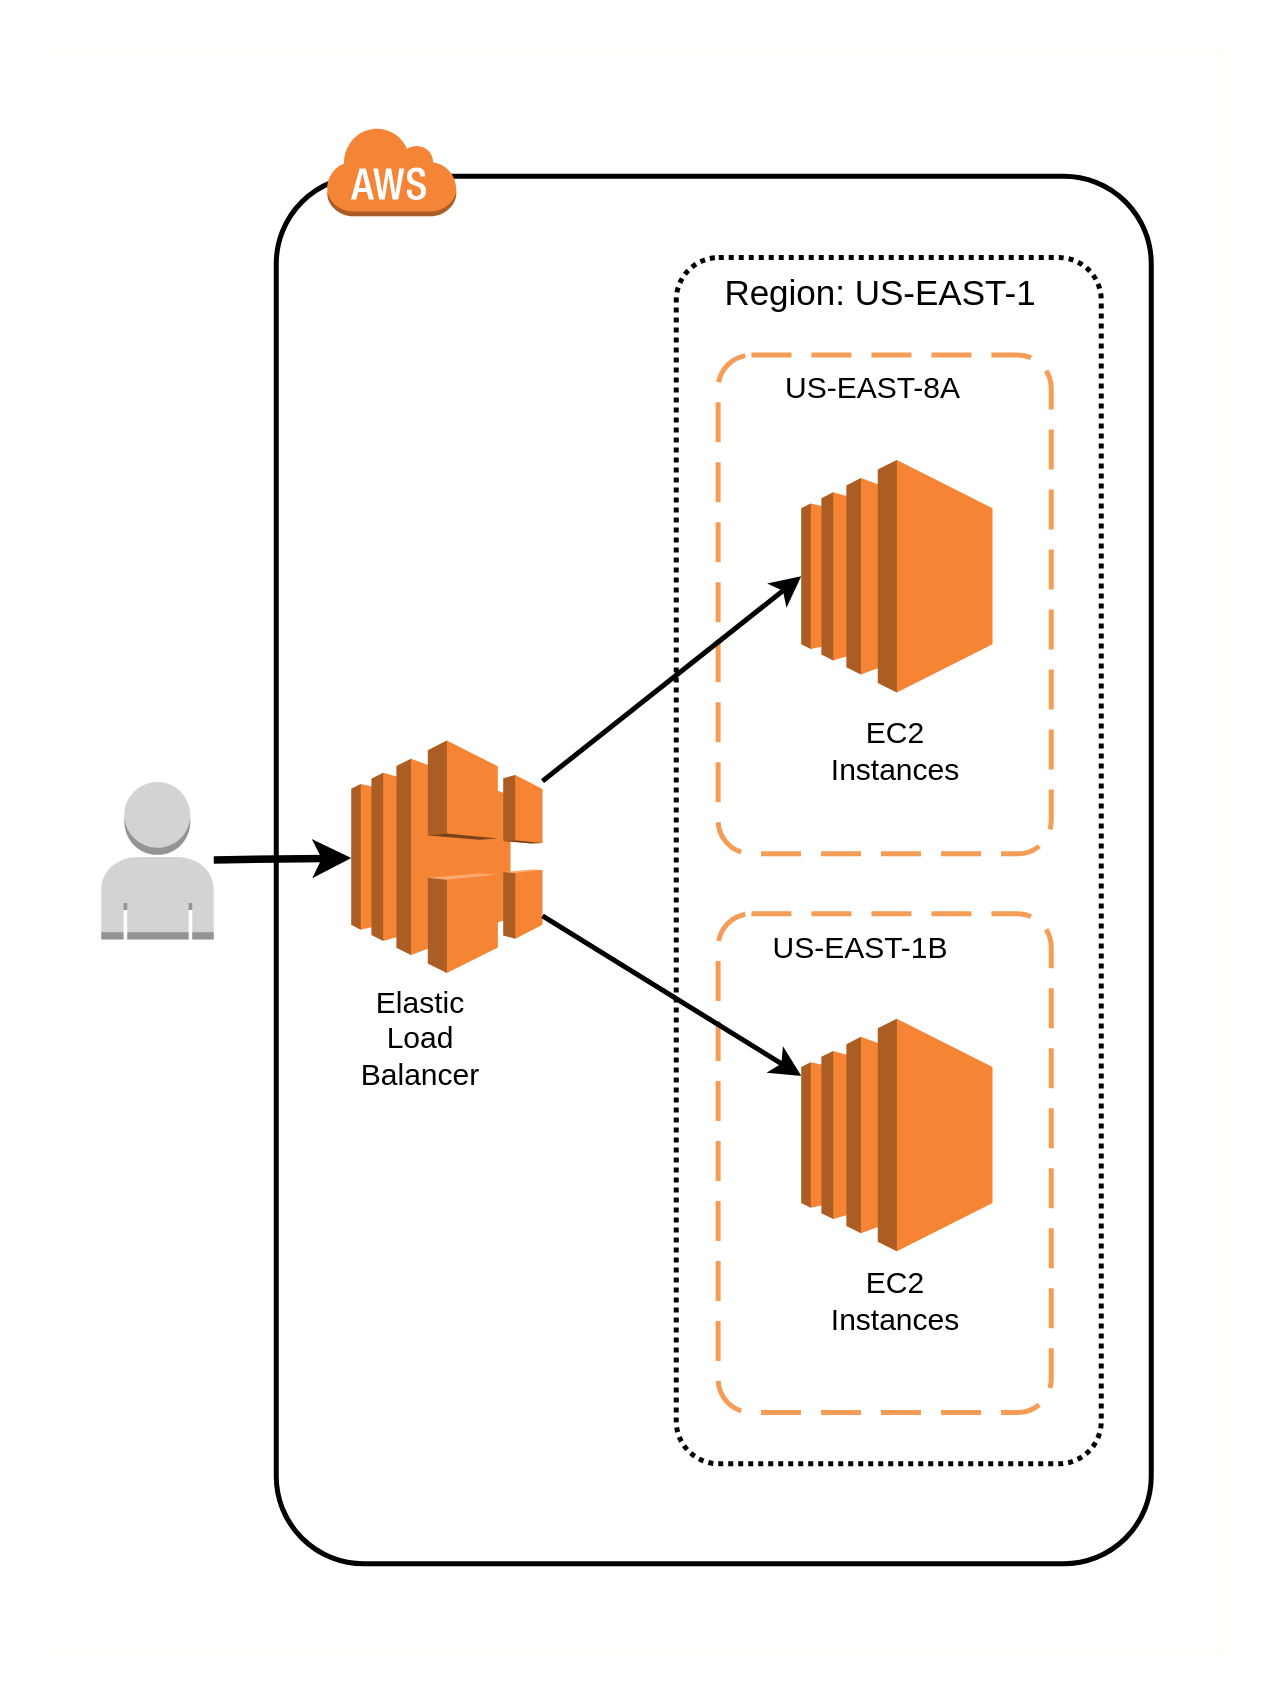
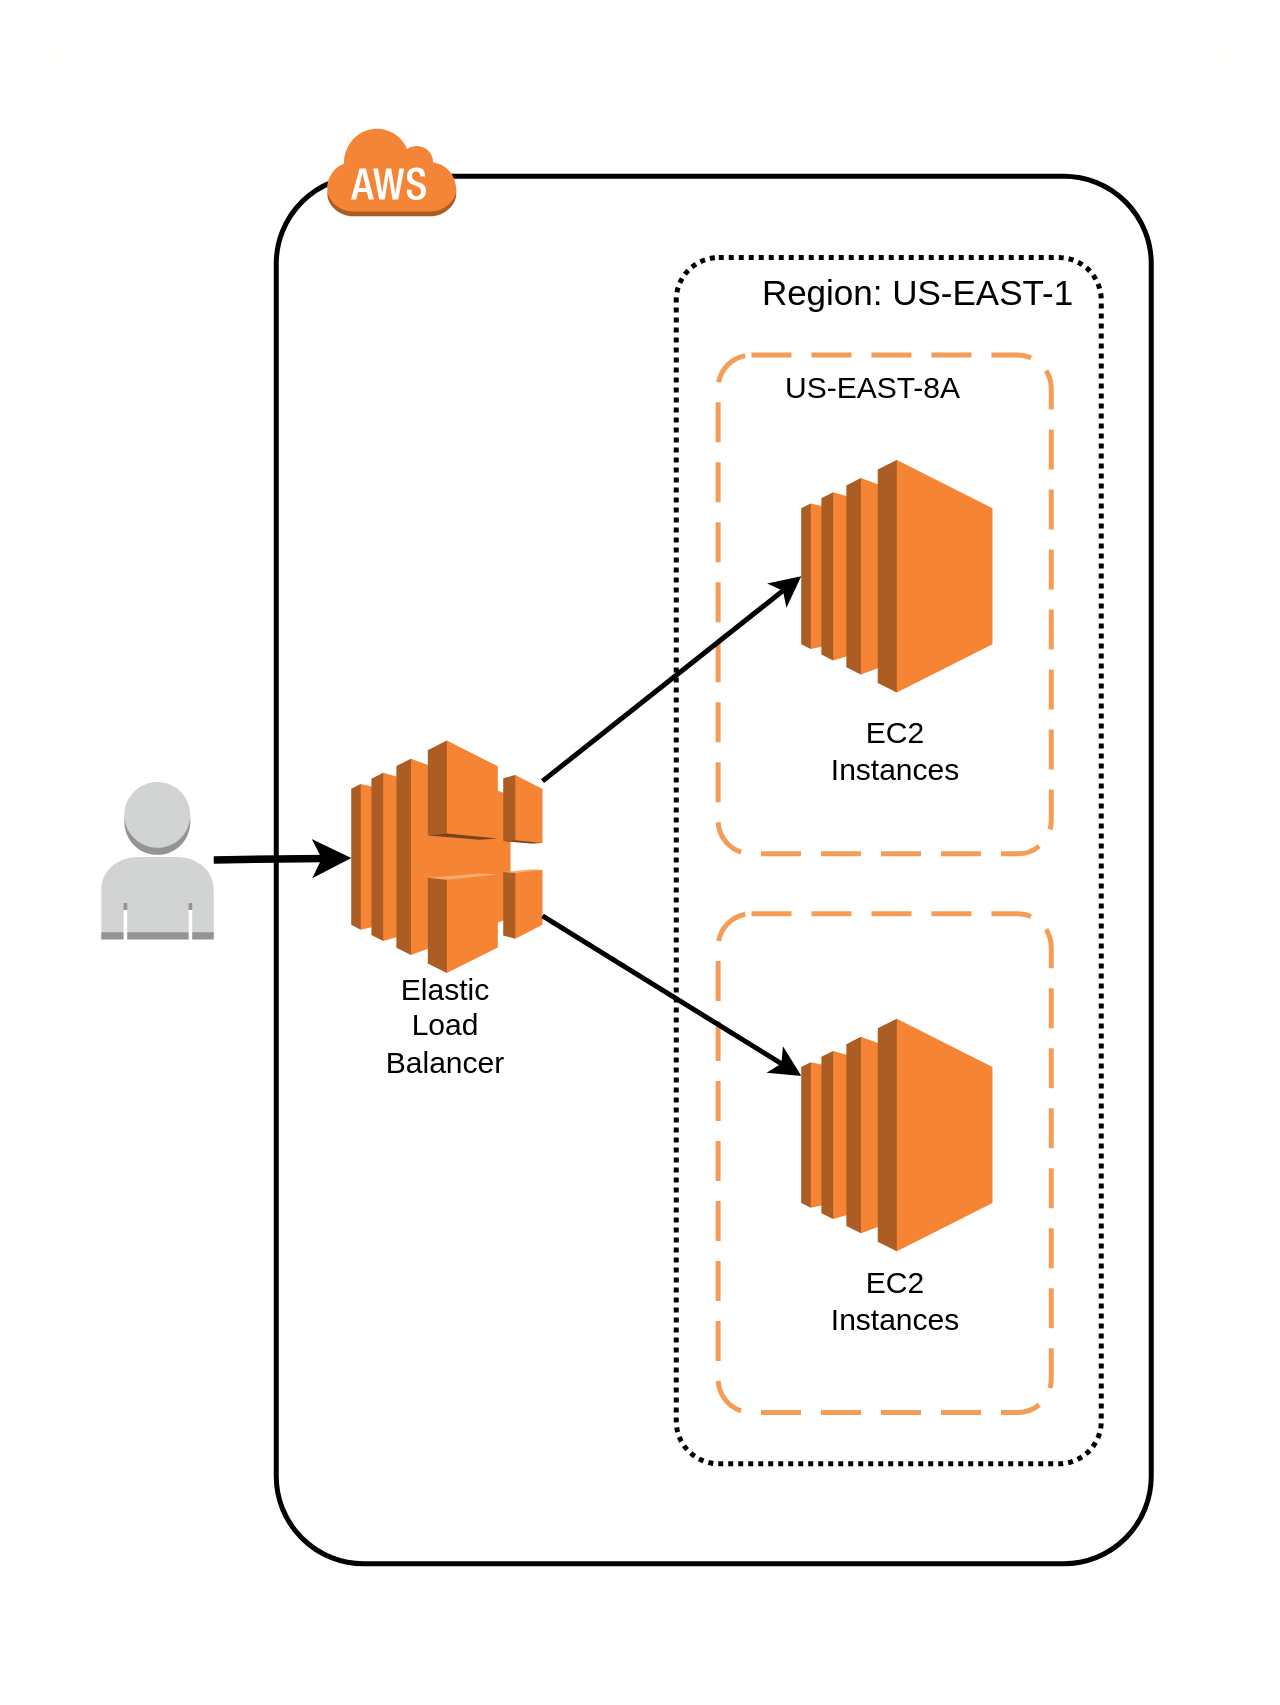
node "Region: US-EAST-1": moved (881, 294) -> (918, 294)
node "US-EAST-1B": removed
node "Elastic Load Balancer": moved (422, 1039) -> (447, 1026)
